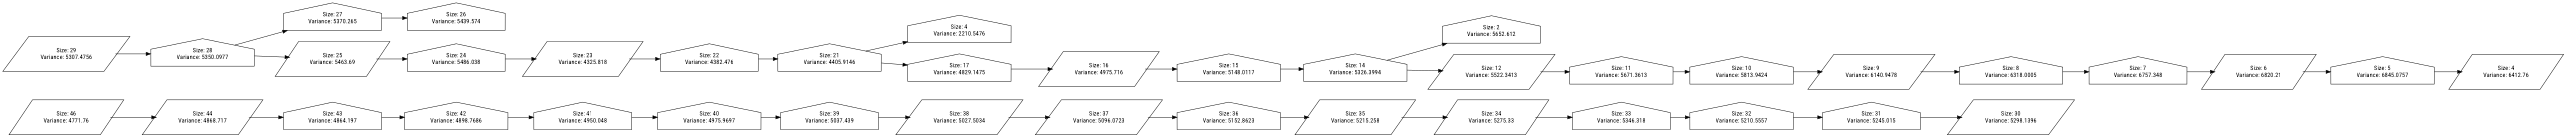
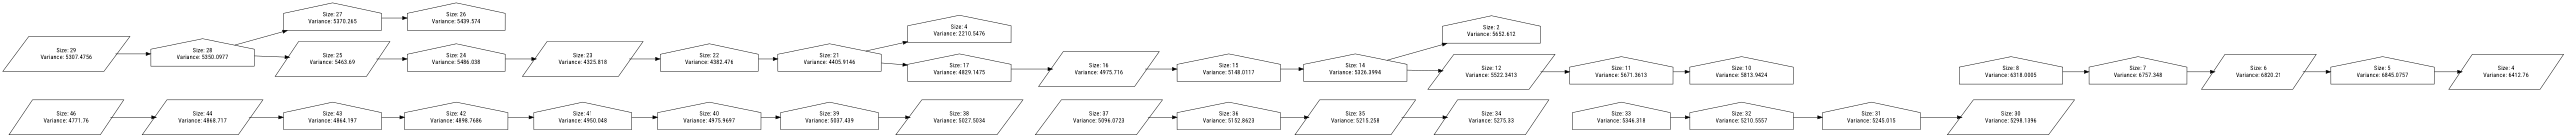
node "Size: 9 Variance: 6140.9478": removed
edge "Size: 38 Variance: 5027.5034" -> "Size: 37 Variance: 5096.0723": removed
edge "Size: 34 Variance: 5275.33" -> "Size: 33 Variance: 5346.318": removed
